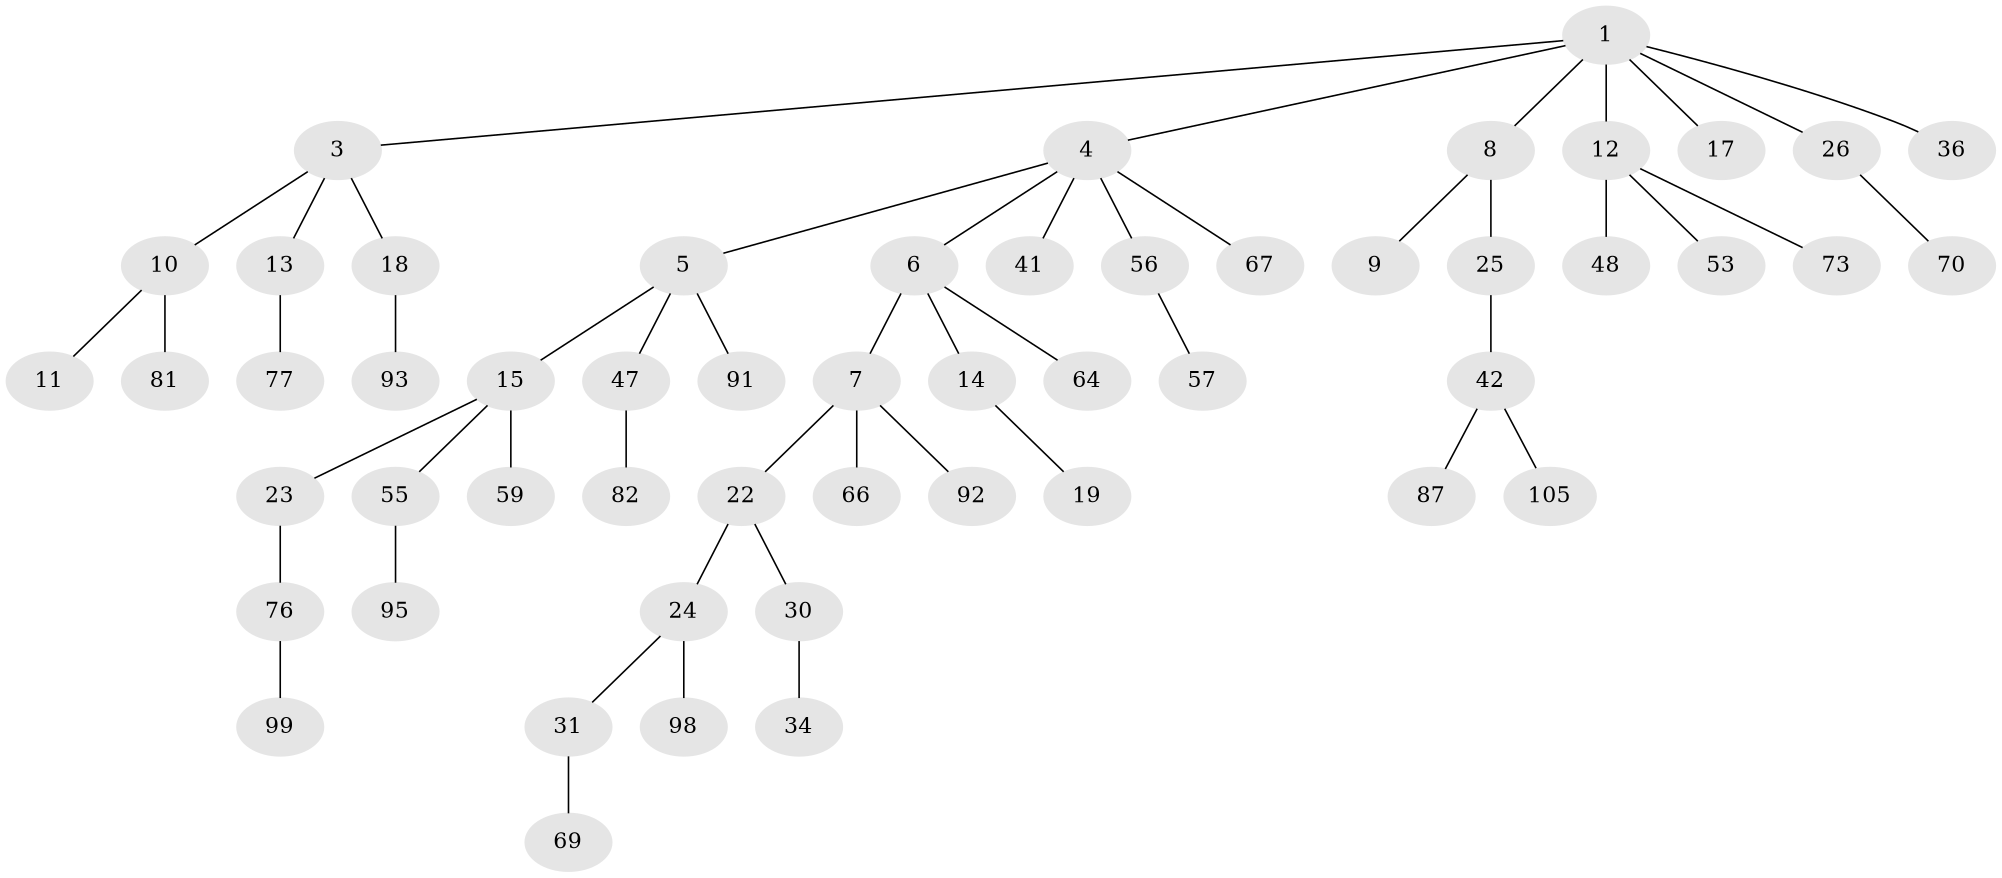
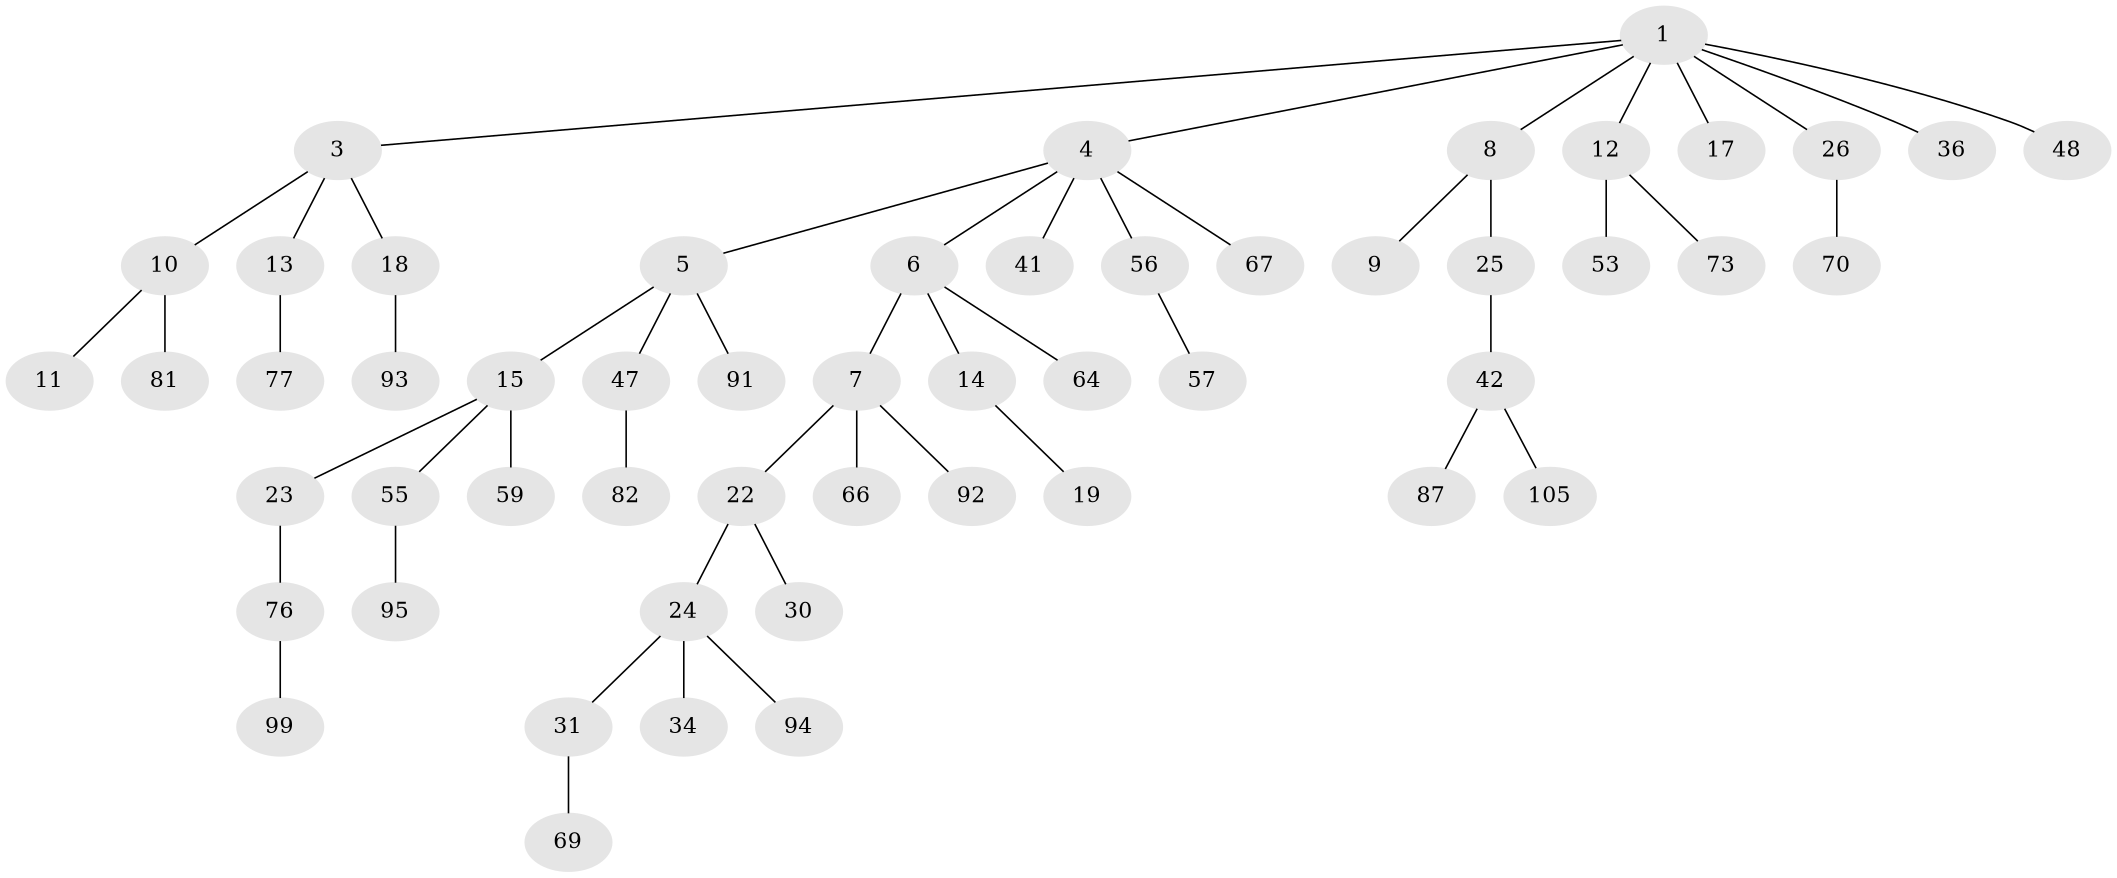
edge "12" -- "48": now "1" -- "48"
edge "30" -- "34": now "24" -- "34"
node "98": label "98" -> "94"
